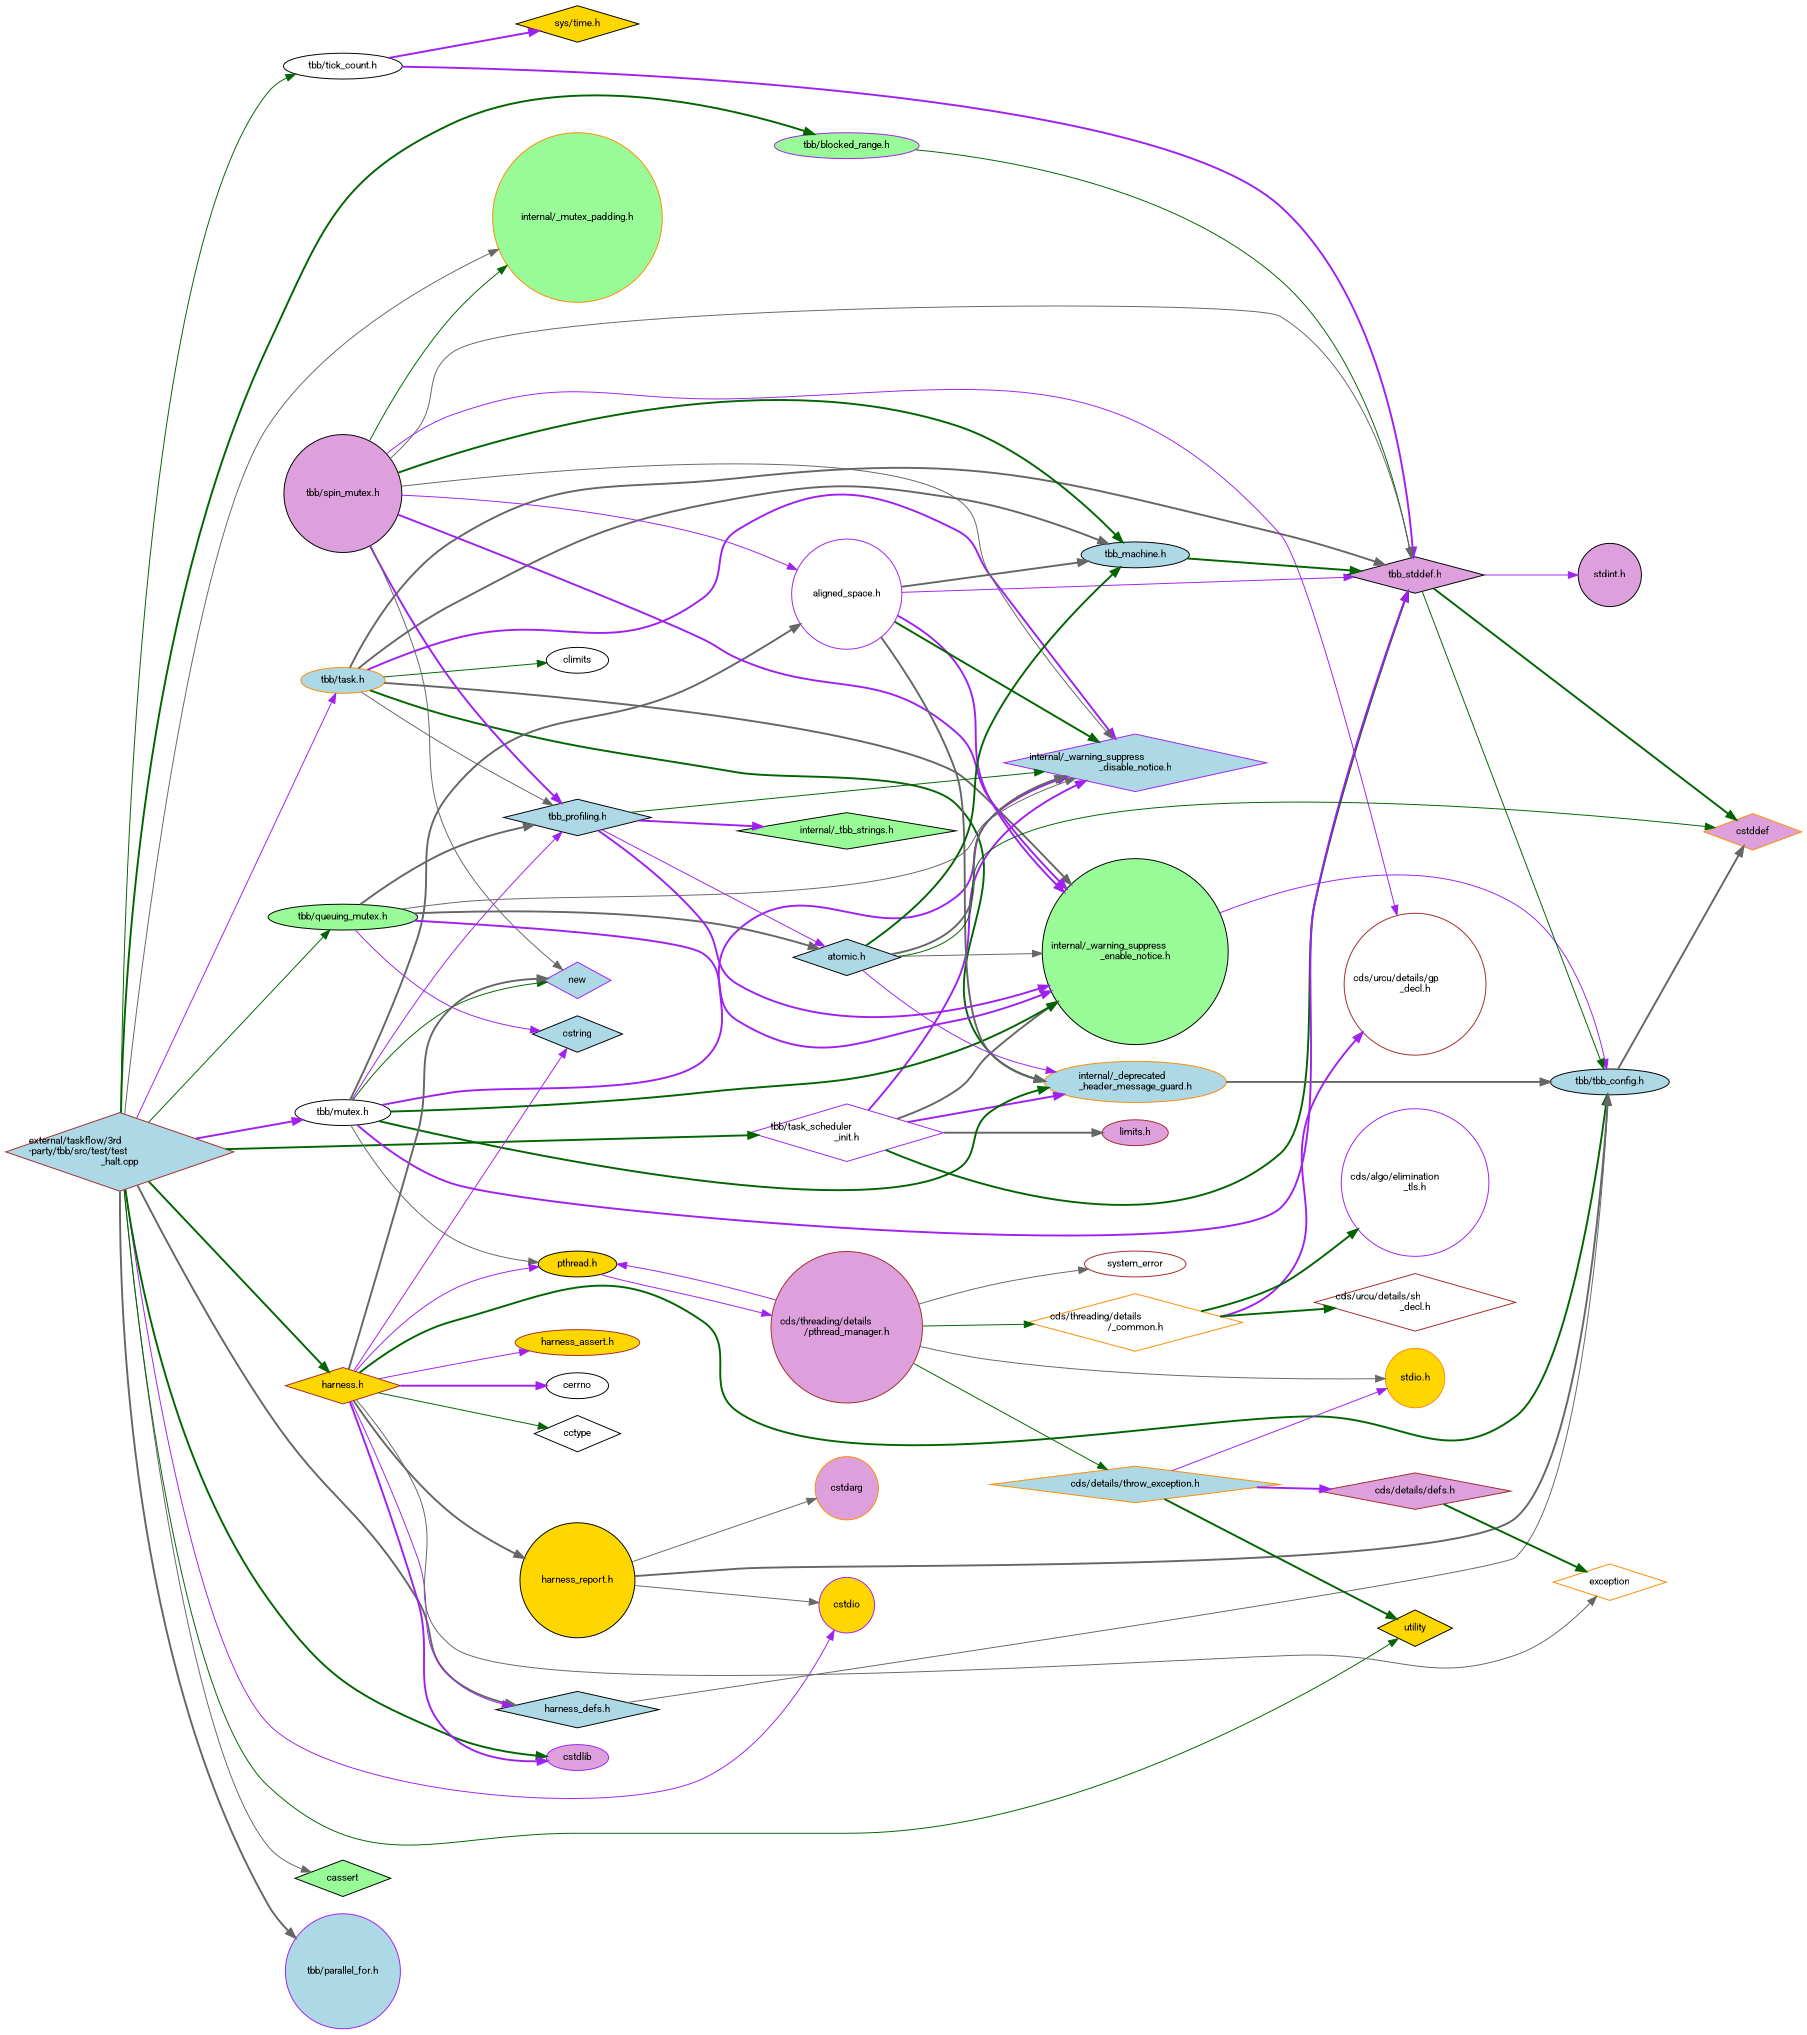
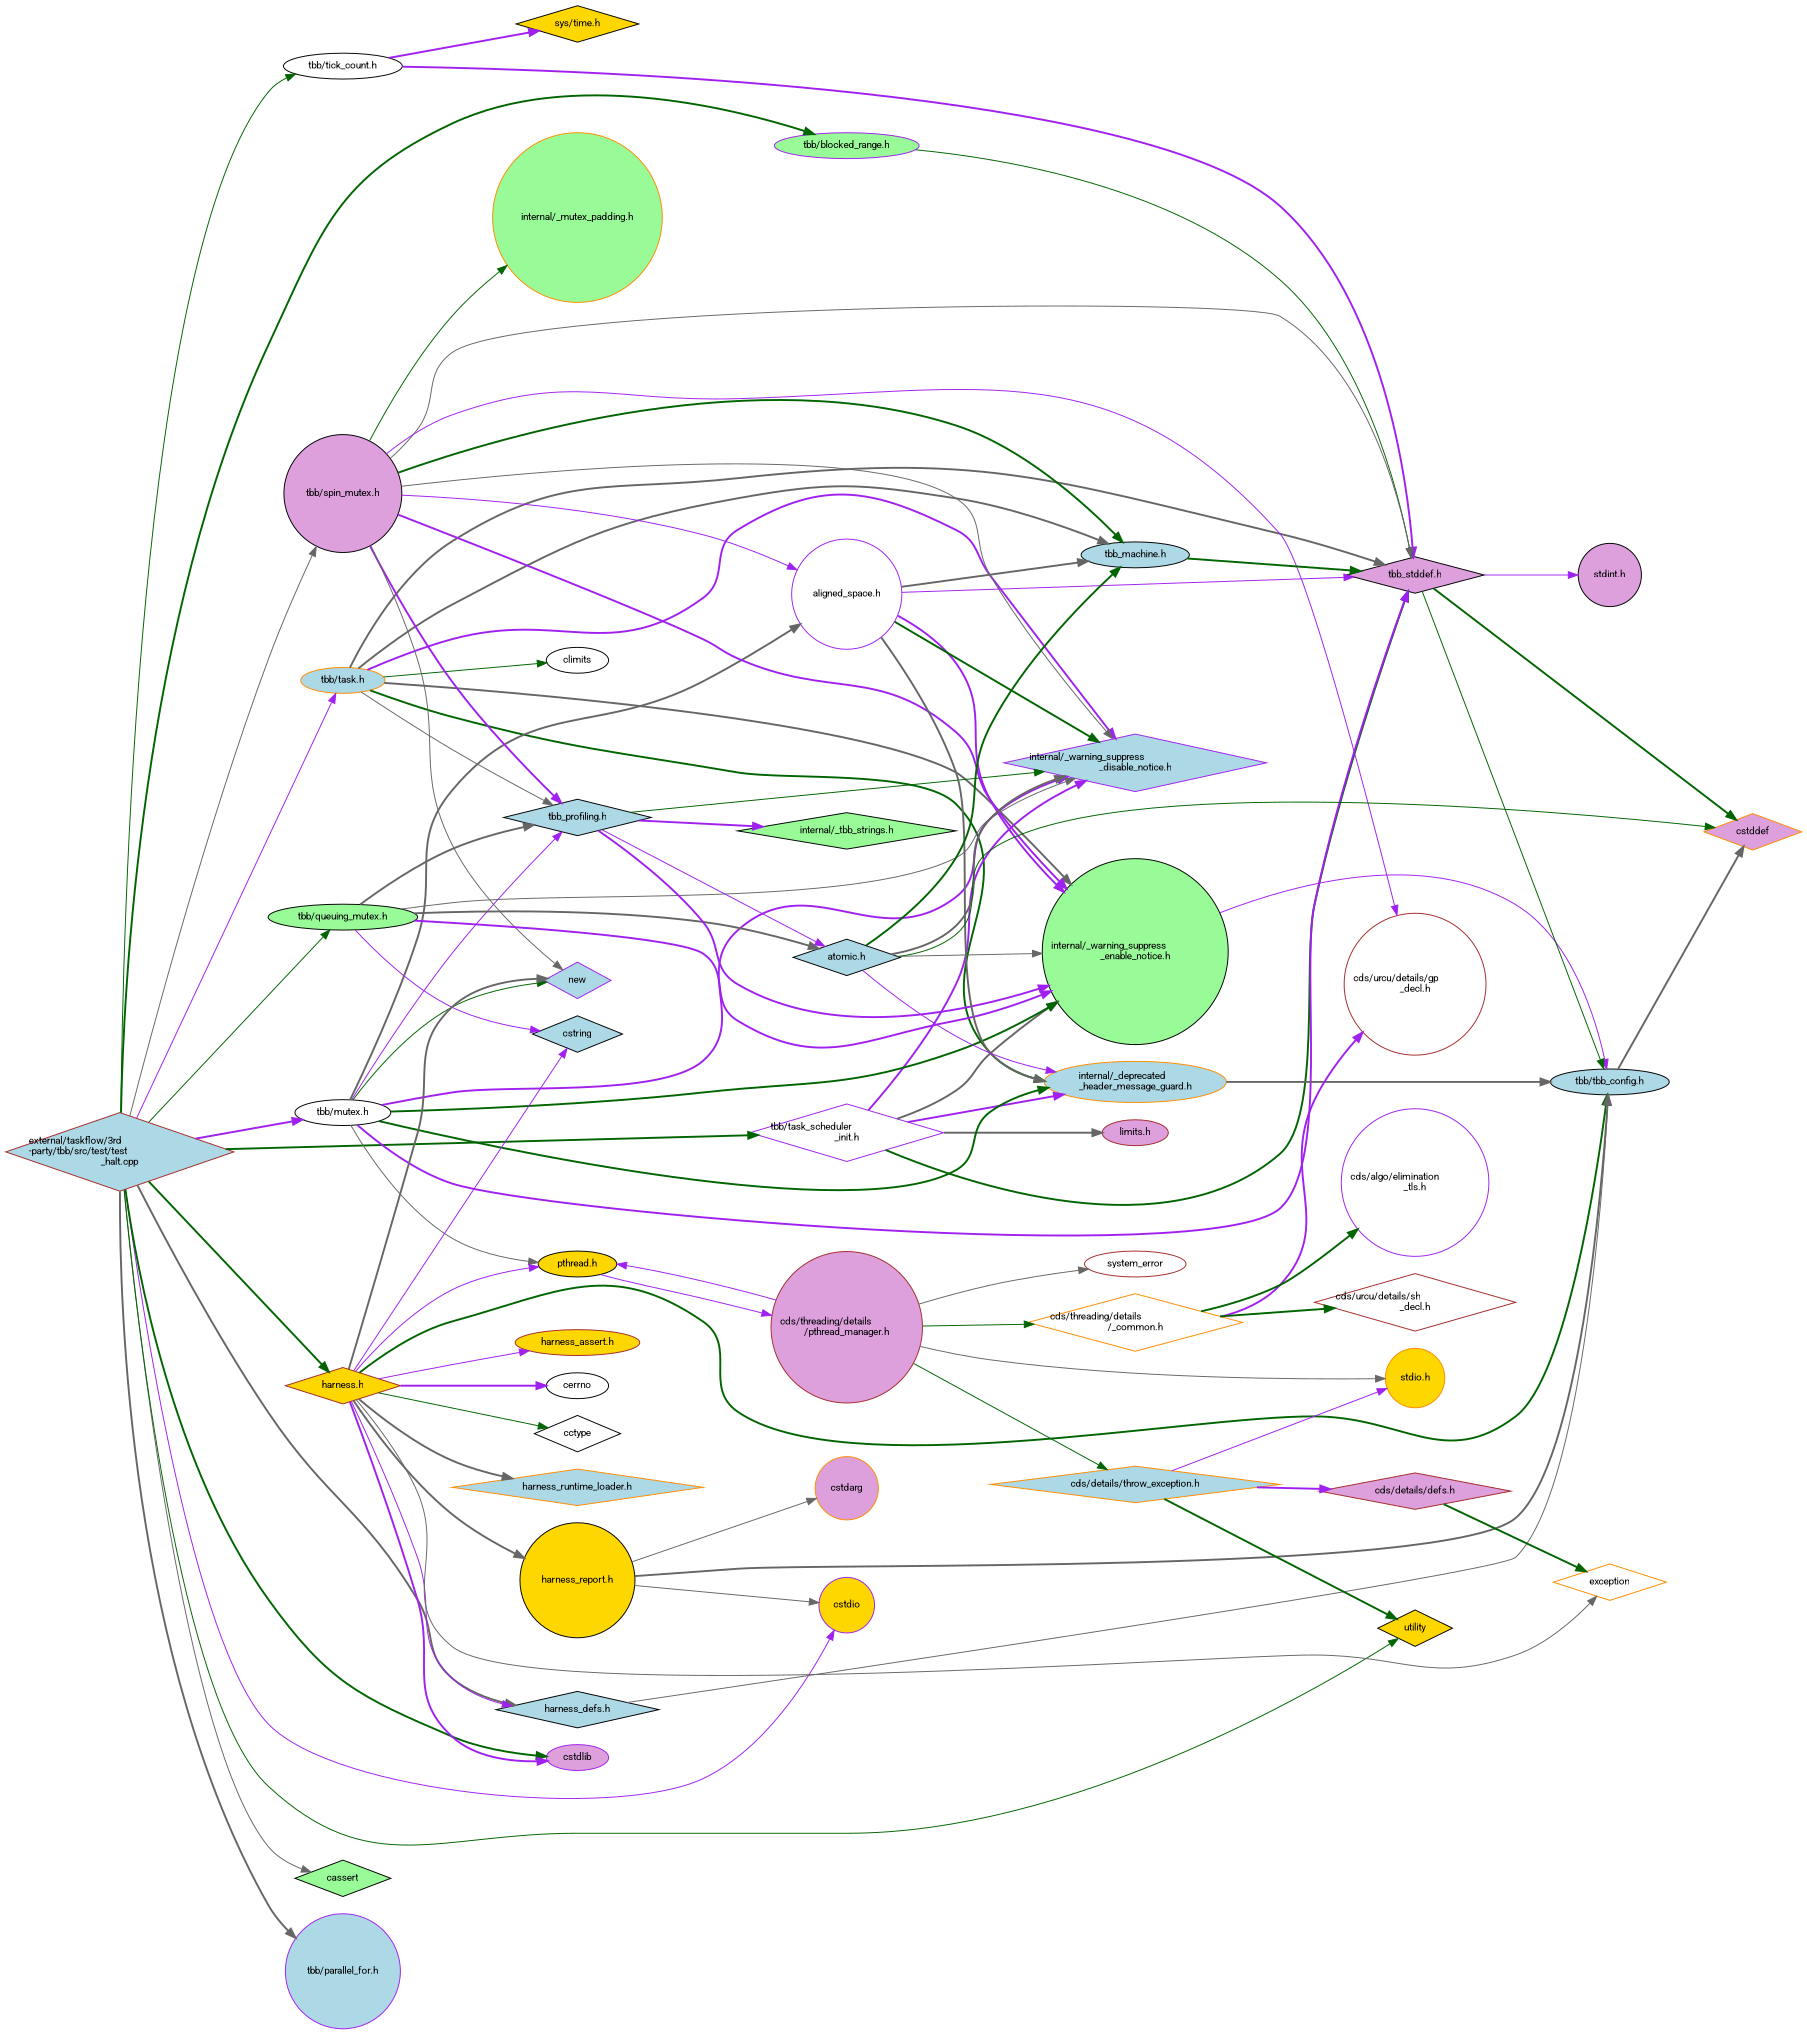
edge "external/taskflow/3rd -party/tbb/src/test/test _halt.cpp" -> "internal/_mutex_padding.h": now "external/taskflow/3rd -party/tbb/src/test/test _halt.cpp" -> "tbb/spin_mutex.h"
node "harness_runtime_loader.h": added
